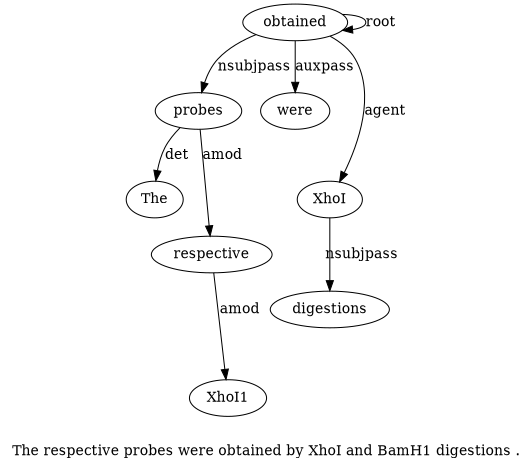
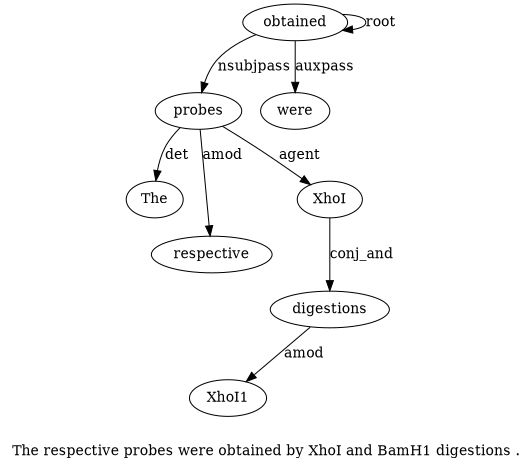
edge "obtained" -> "XhoI": now "probes" -> "XhoI"
edge "XhoI" -> "digestions": label "nsubjpass" -> "conj_and"
edge "respective" -> "XhoI1": now "digestions" -> "XhoI1"
